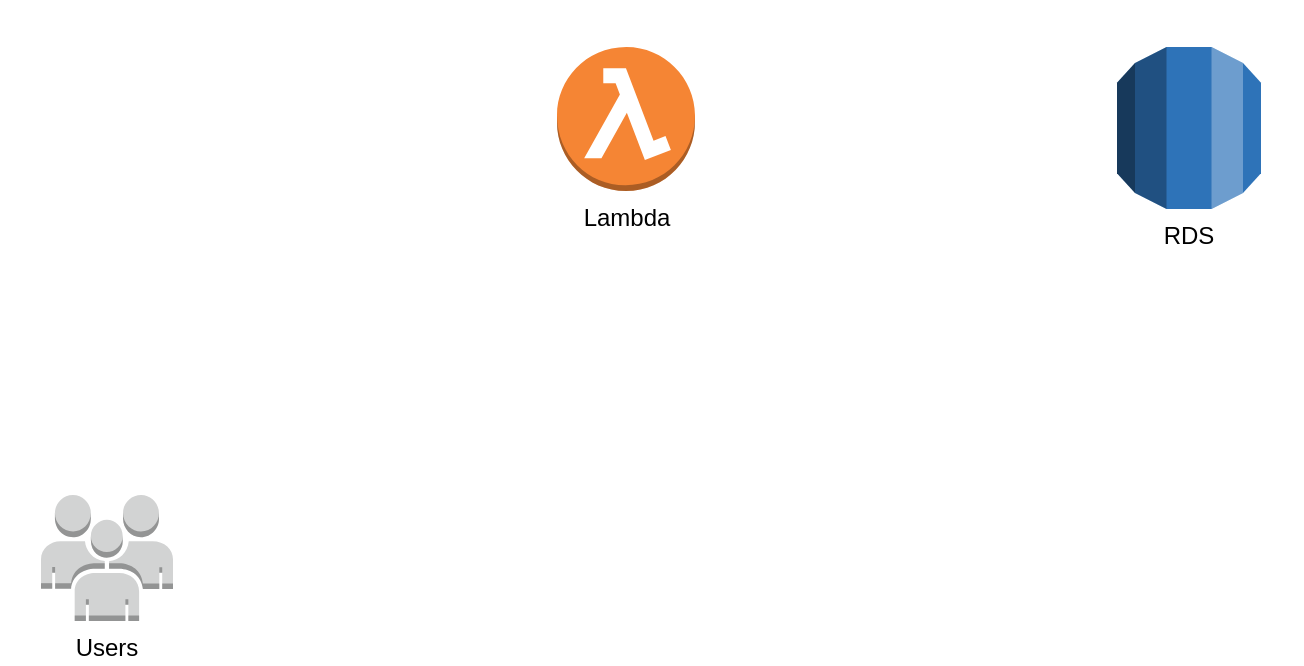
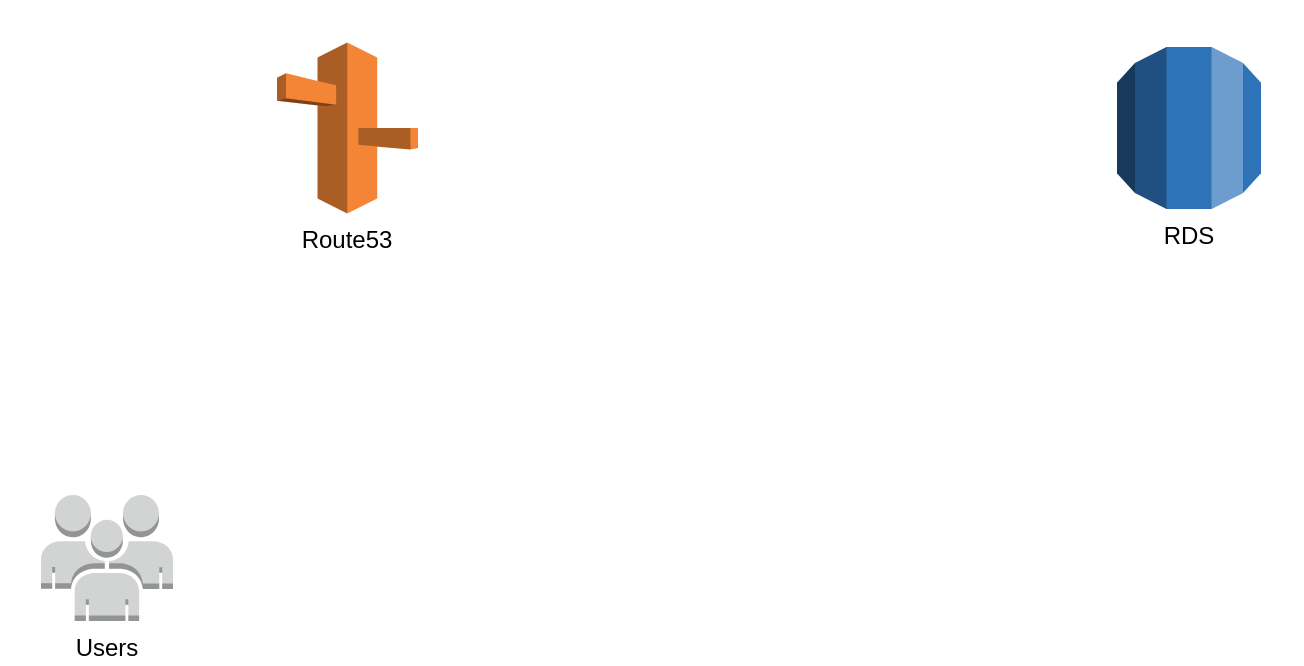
node "Lambda": removed
node "Route53": added
